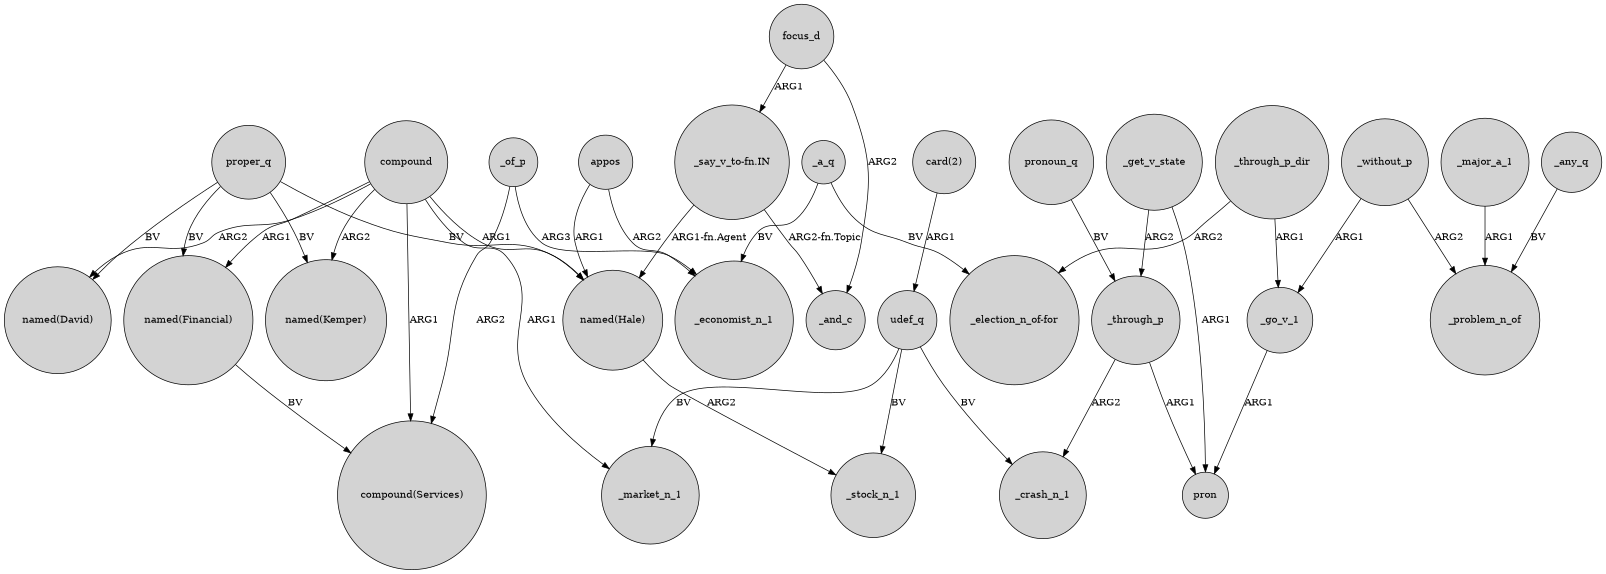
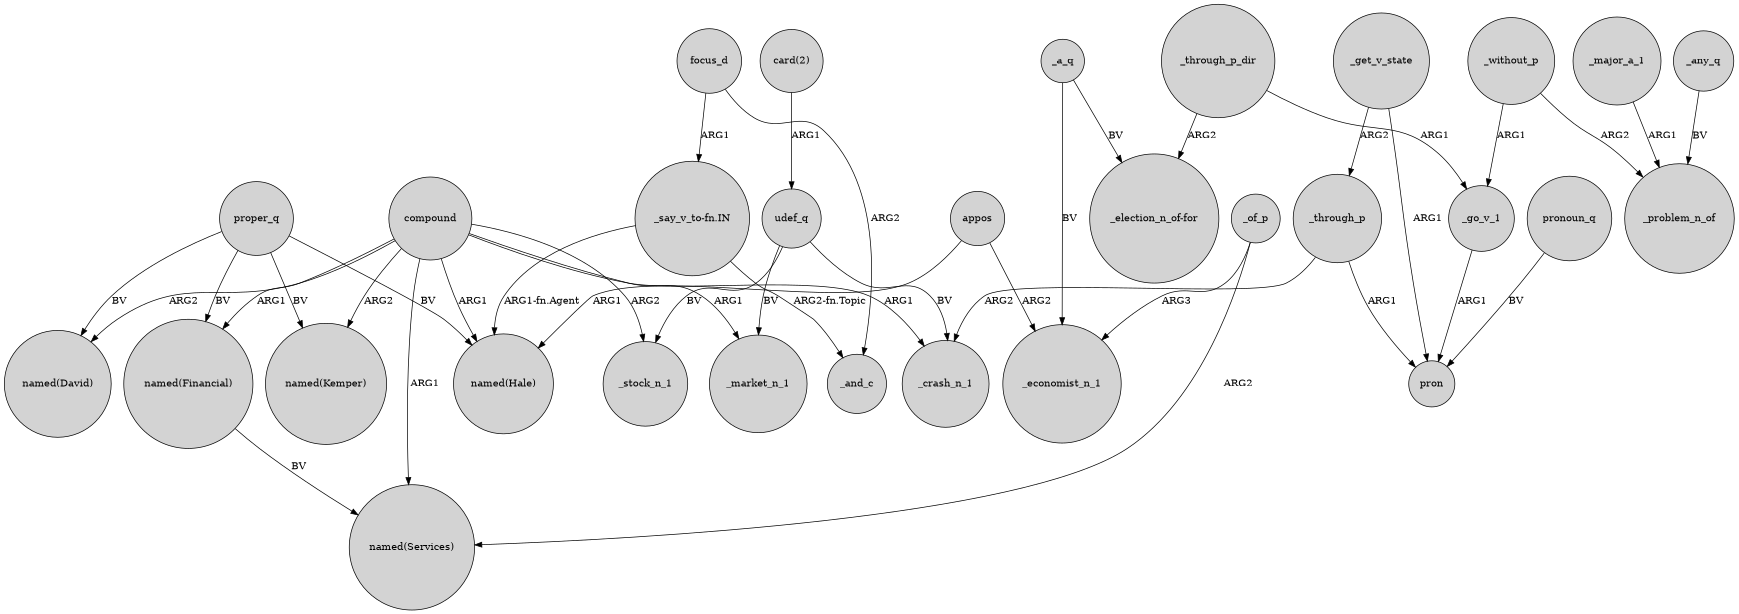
edge "pronoun_q" -> "_through_p": now "pronoun_q" -> "pron"
edge "compound" -> "_crash_n_1": added, label "ARG1"
edge "named(Hale)" -> "_stock_n_1": now "compound" -> "_stock_n_1"
node "compound(Services)": label "compound(Services)" -> "named(Services)"
